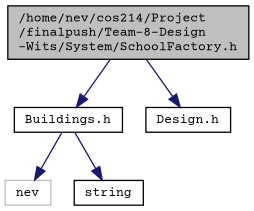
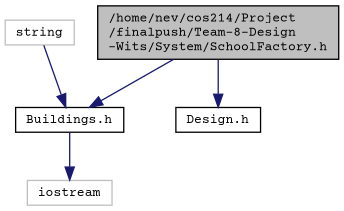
edge "Buildings.h" -> "string": reversed
node "nev": label "nev" -> "iostream"
node "string": color black -> grey75
